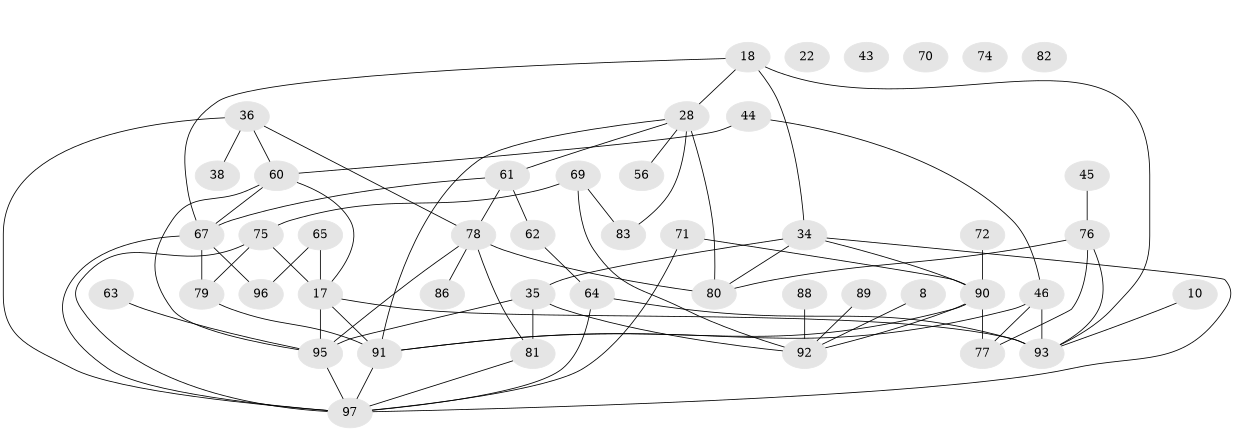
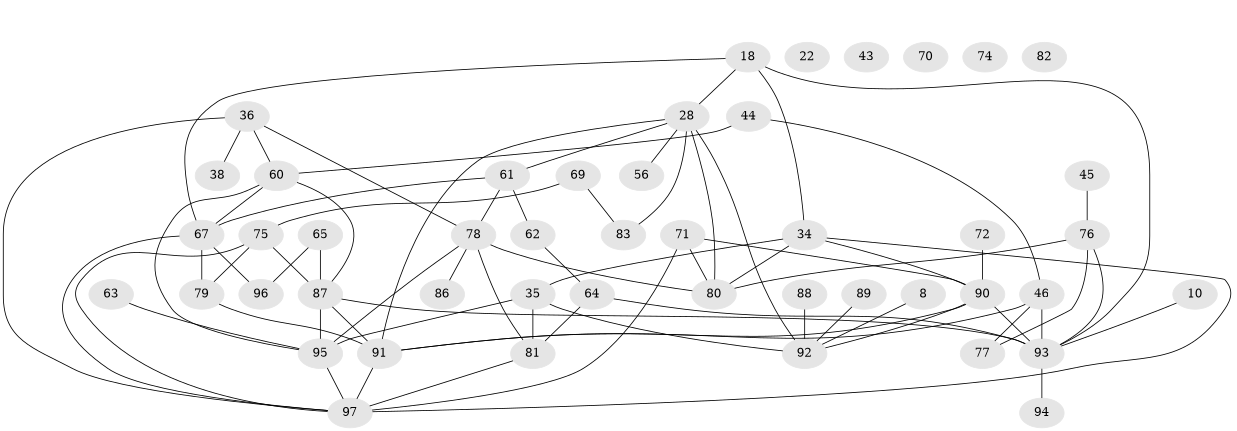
edge "71" -- "80": added
node "17": label "17" -> "87"
edge "69" -- "92": now "28" -- "92"
edge "90" -- "77": now "90" -- "93"
edge "64" -- "97": now "64" -- "81"
node "94": added
